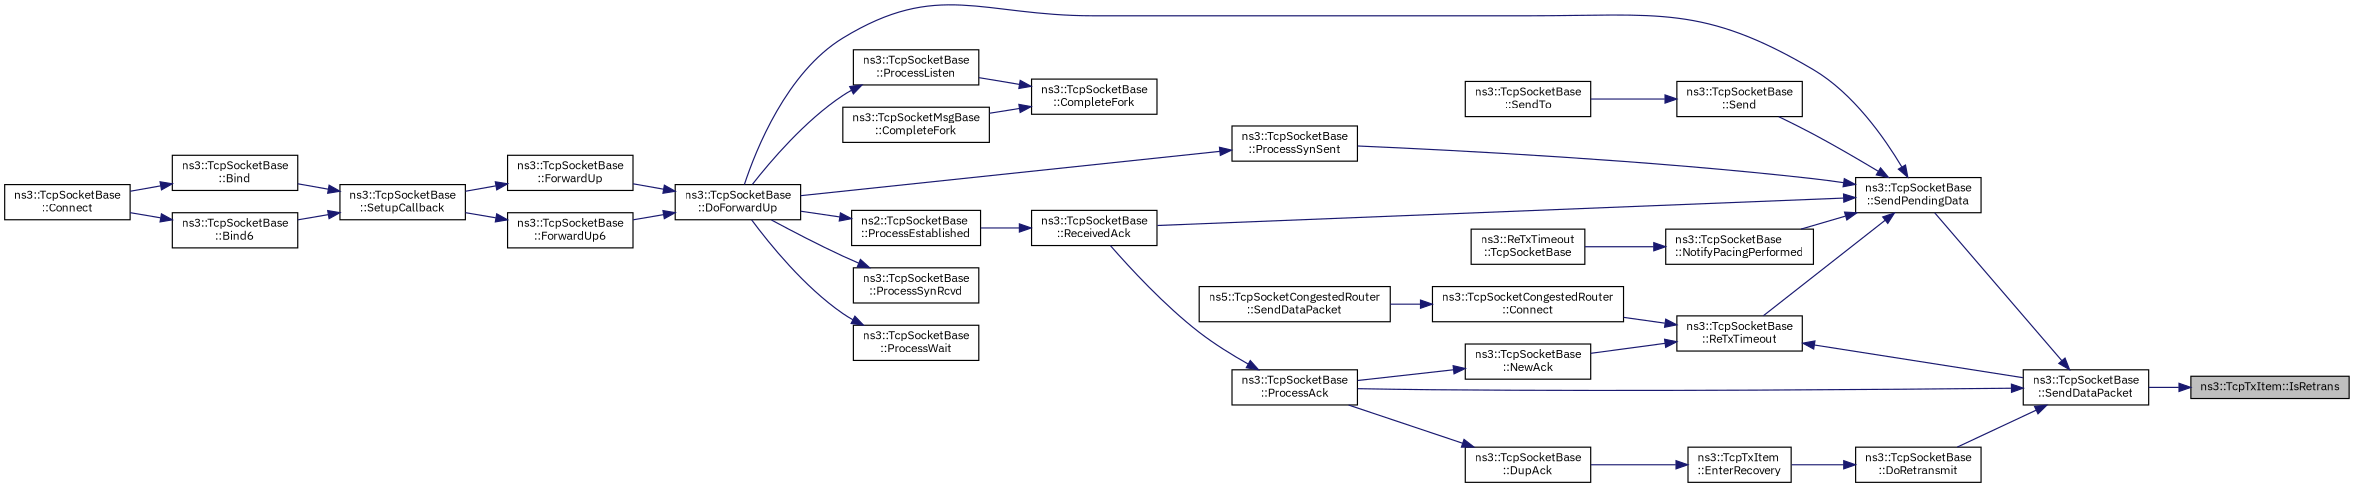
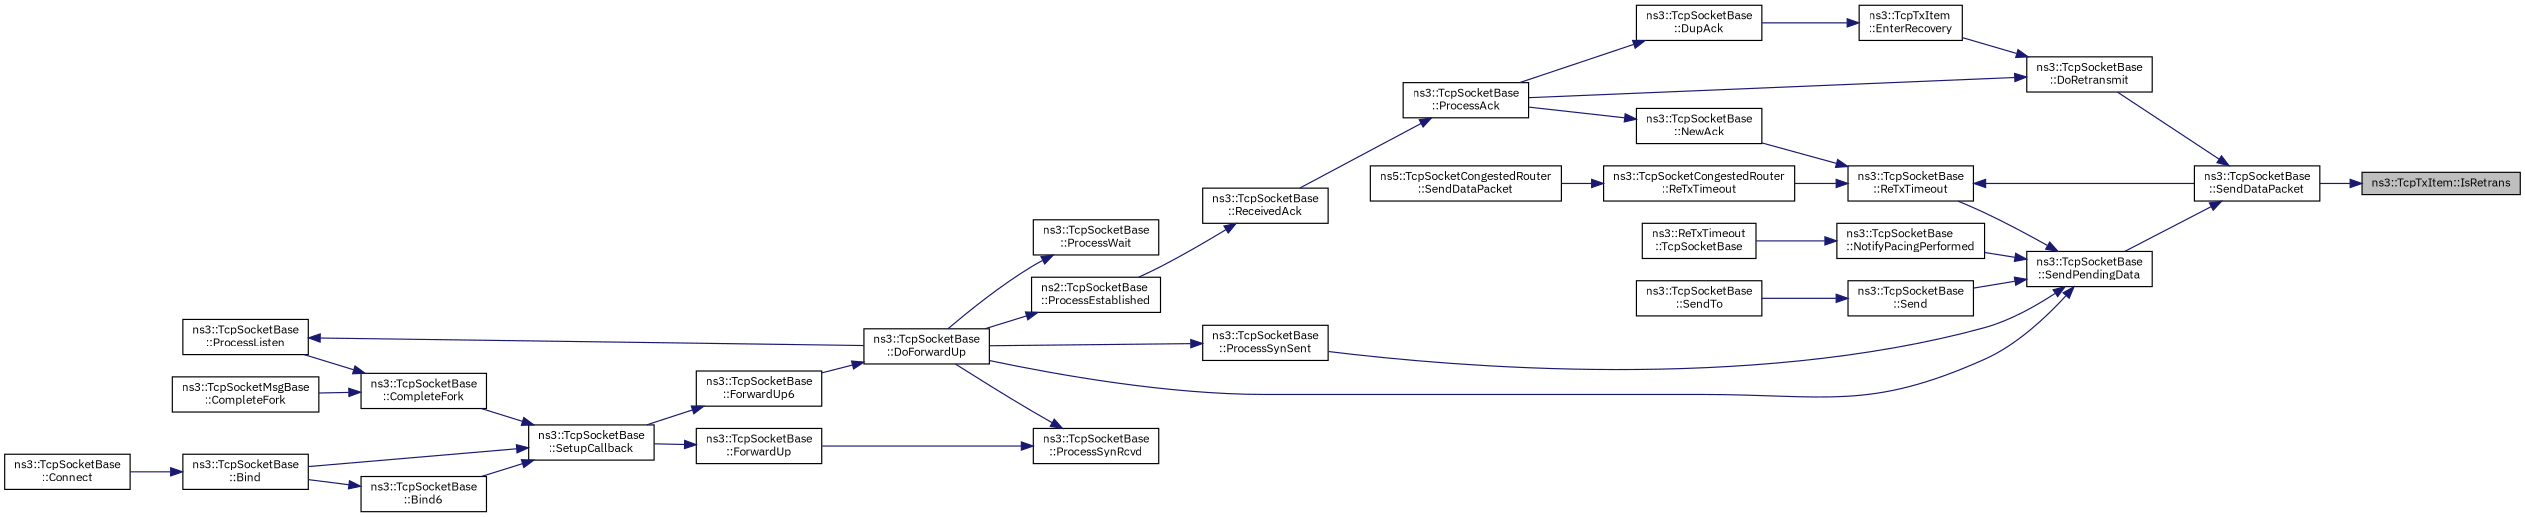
edge "ns3::TcpSocketBase ::ForwardUp" -> "ns3::TcpSocketBase ::DoForwardUp": now "ns3::TcpSocketBase ::ForwardUp" -> "ns3::TcpSocketBase ::ProcessSynRcvd"
edge "ns3::TcpSocketBase ::ReceivedAck" -> "ns3::TcpSocketBase ::SendPendingData": removed
edge "ns3::TcpSocketBase ::Connect" -> "ns3::TcpSocketBase ::Bind6": now "ns3::TcpSocketBase ::Bind" -> "ns3::TcpSocketBase ::Bind6"
node "ns3::TcpSocketCongestedRouter ::Connect": label "ns3::TcpSocketCongestedRouter ::Connect" -> "ns3::TcpSocketCongestedRouter ::ReTxTimeout"
edge "ns3::TcpSocketBase ::ProcessAck" -> "ns3::TcpSocketBase ::SendDataPacket": now "ns3::TcpSocketBase ::ProcessAck" -> "ns3::TcpSocketBase ::DoRetransmit"
edge "ns3::TcpSocketBase ::CompleteFork" -> "ns3::TcpSocketBase ::SetupCallback": added
